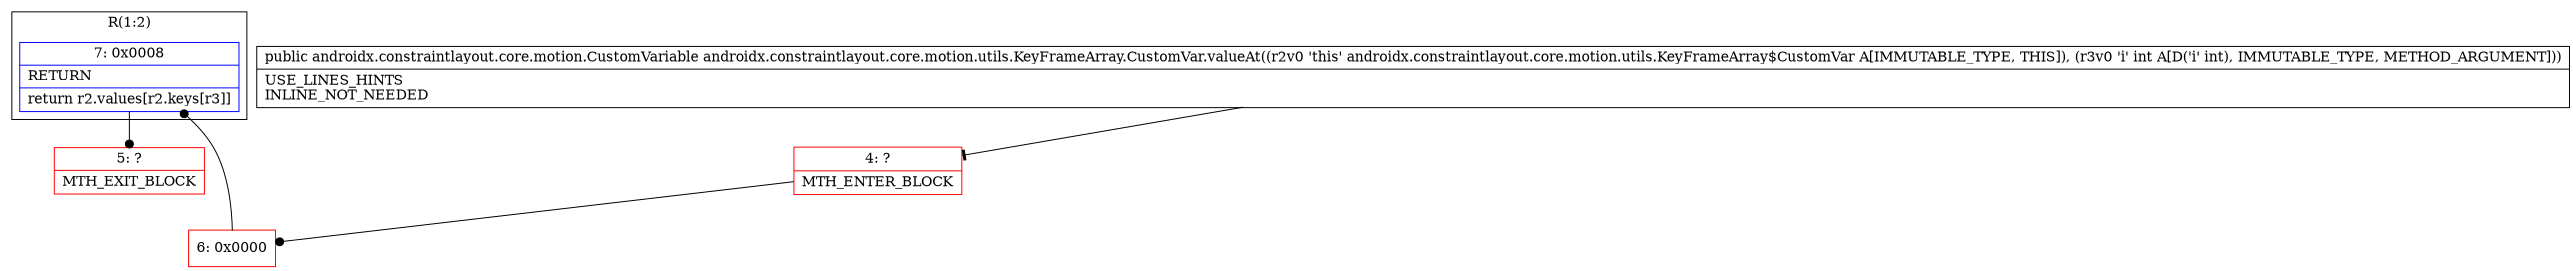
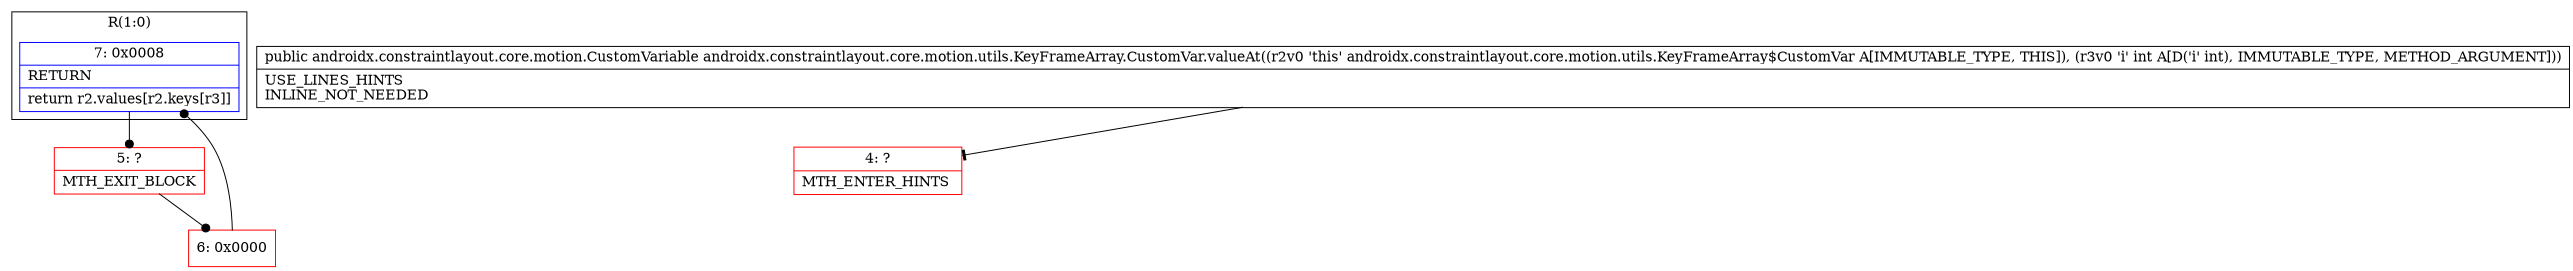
cluster "R(1:2)": label "R(1:2)" -> "R(1:0)"
node "4: ?": text "MTH_ENTER_BLOCK" -> "MTH_ENTER_HINTS"
edge "4: ?" -> "6: 0x0000": now "5: ?" -> "6: 0x0000"
